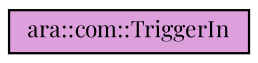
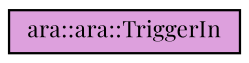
node "ara::com::TriggerIn": label "ara::com::TriggerIn" -> "ara::ara::TriggerIn"
